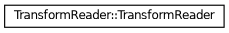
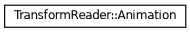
node "TransformReader::TransformReader": label "TransformReader::TransformReader" -> "TransformReader::Animation"
